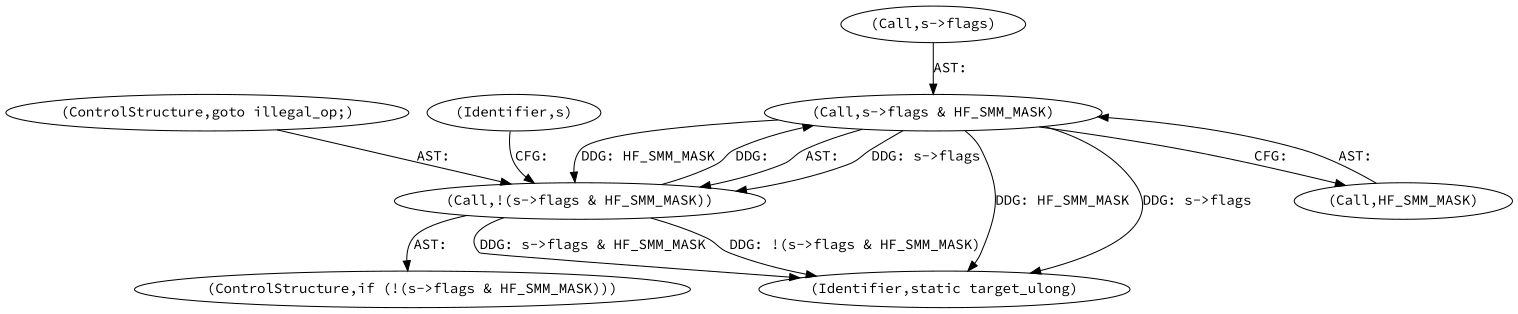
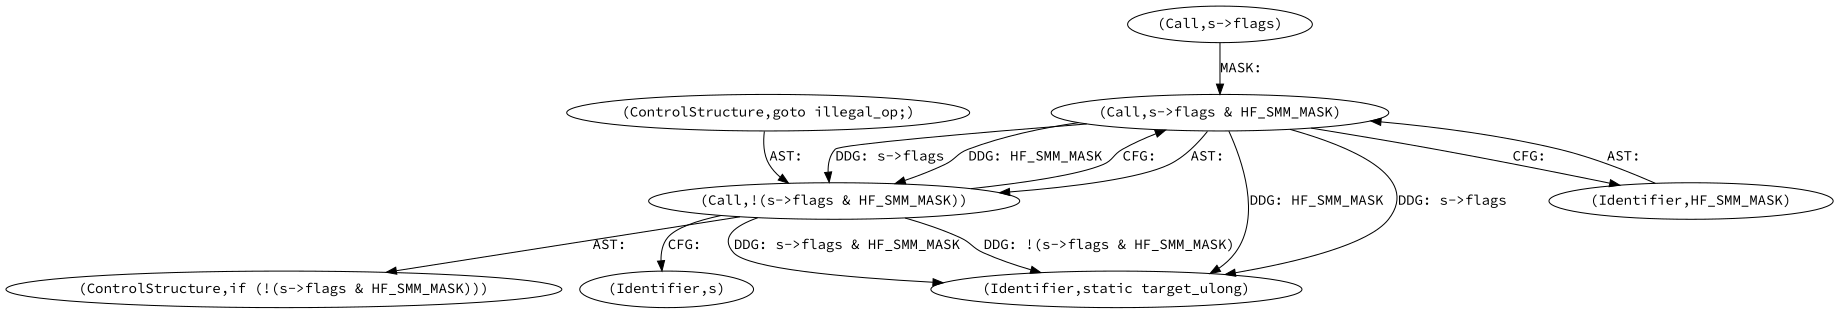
edge "(Call,s->flags)" -> "(Call,s->flags & HF_SMM_MASK)": label "AST: " -> "MASK: "
edge "(Identifier,s)" -> "(Call,!(s->flags & HF_SMM_MASK))": reversed
edge "(Call,!(s->flags & HF_SMM_MASK))" -> "(Call,s->flags & HF_SMM_MASK)": label "DDG: " -> "CFG: "
node "(Call,HF_SMM_MASK)": label "(Call,HF_SMM_MASK)" -> "(Identifier,HF_SMM_MASK)"
